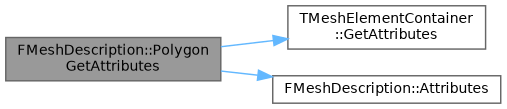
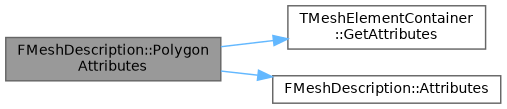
node "FMeshDescription::Polygon GetAttributes": label "FMeshDescription::Polygon GetAttributes" -> "FMeshDescription::Polygon Attributes"
